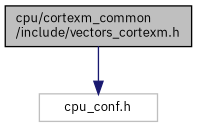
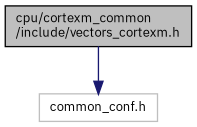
node "cpu_conf.h": label "cpu_conf.h" -> "common_conf.h"
